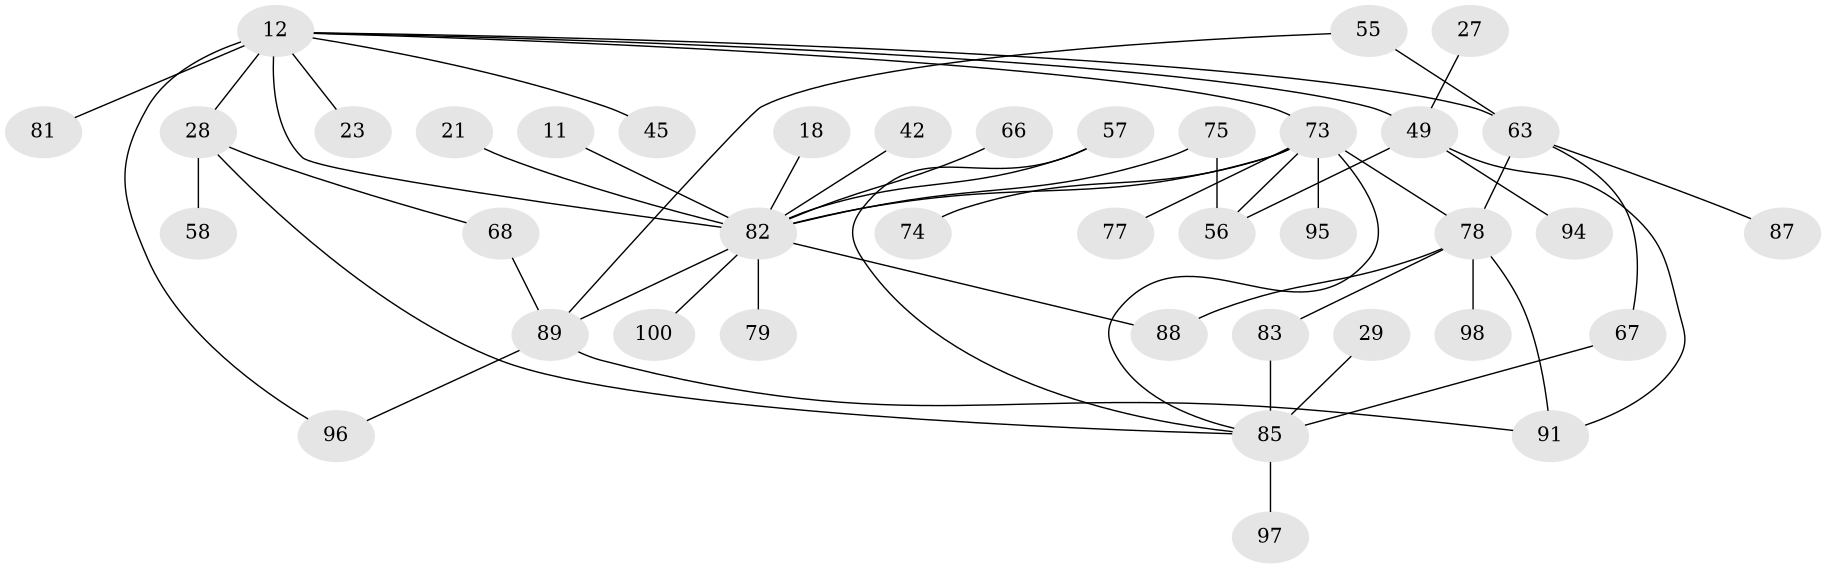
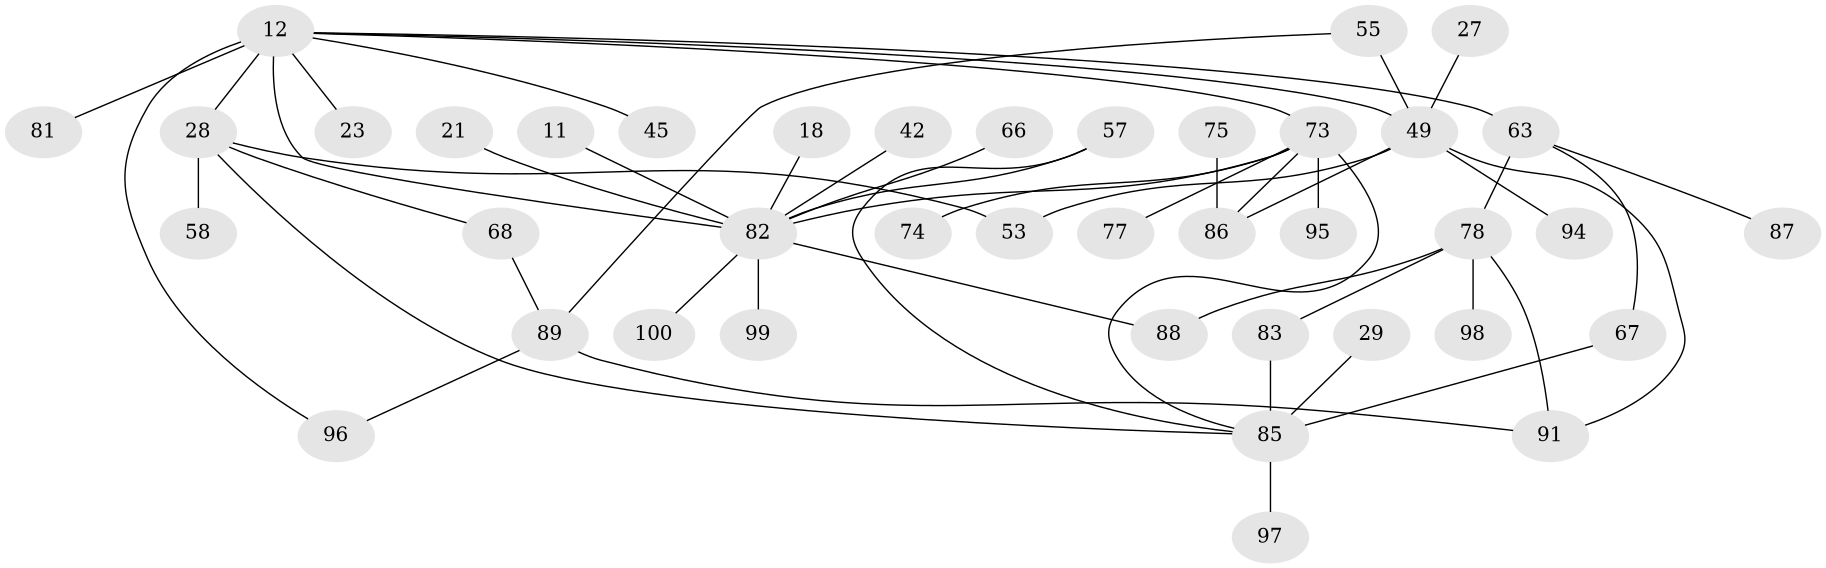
edge "55" -- "63": now "55" -- "49"
edge "73" -- "78": removed
edge "75" -- "82": removed
node "53": added
node "56": label "56" -> "86"
edge "82" -- "89": removed
node "79": label "79" -> "99"
